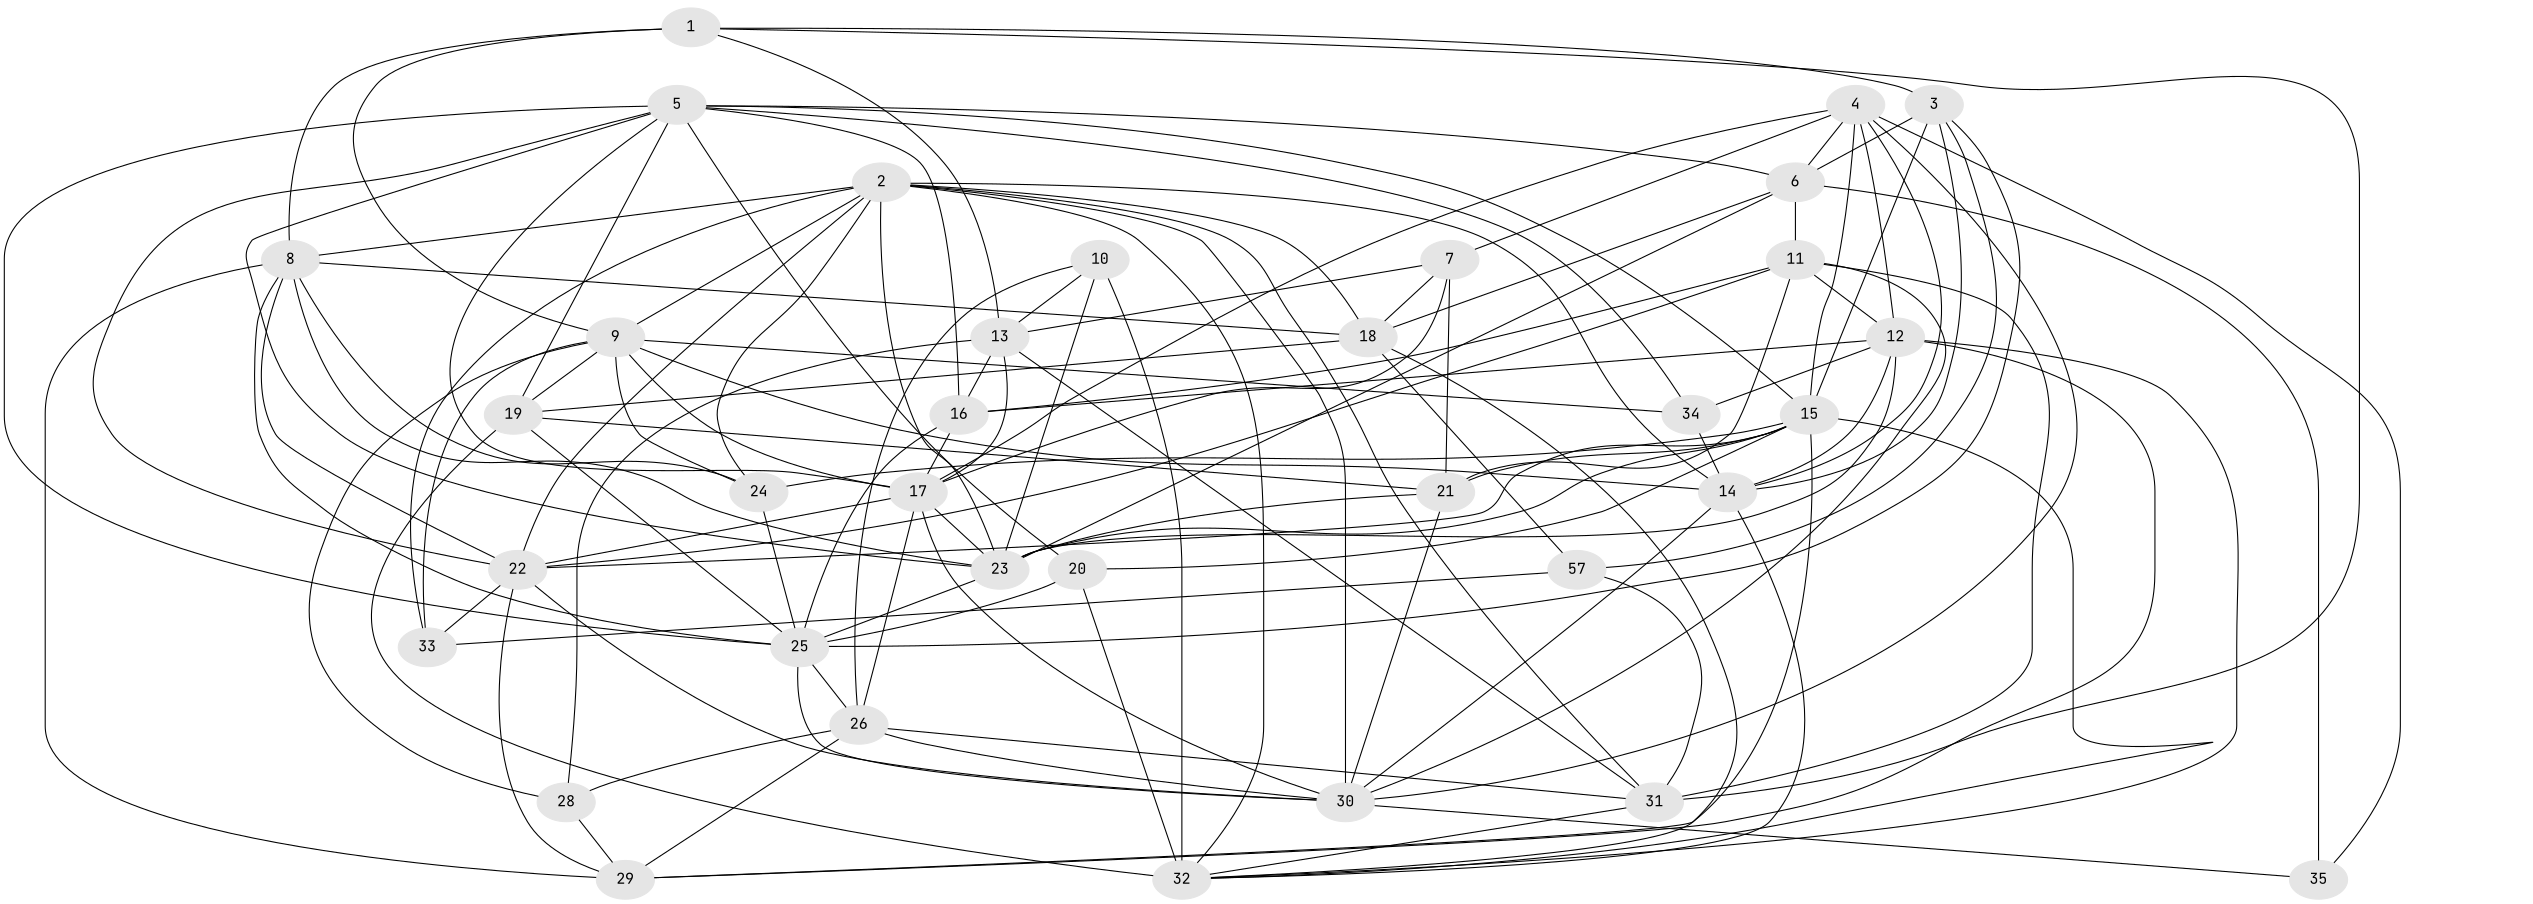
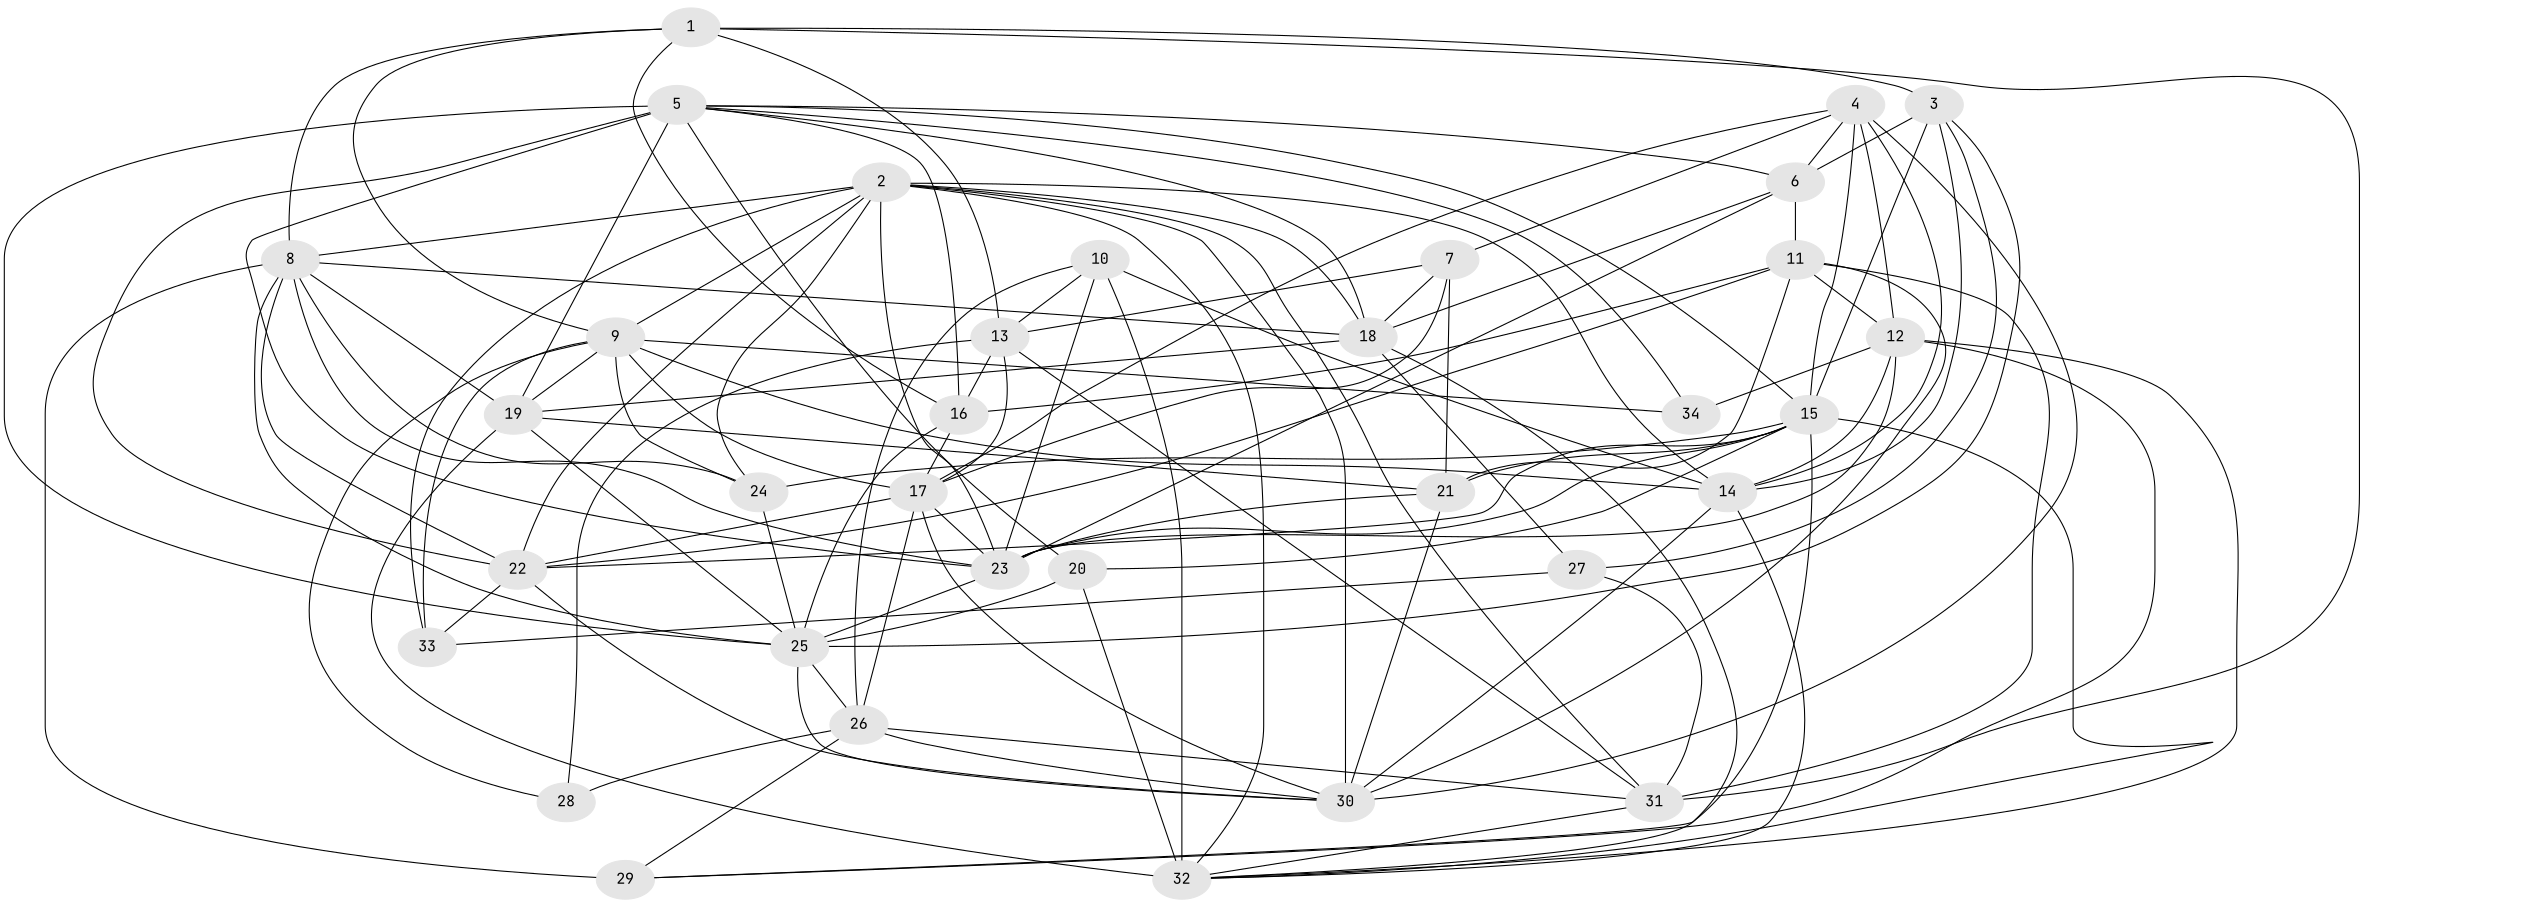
edge "8" -- "19": added
edge "12" -- "16": now "1" -- "16"
edge "5" -- "17": now "5" -- "18"
edge "34" -- "14": now "10" -- "14"
node "57": label "57" -> "27"
edge "22" -- "29": removed
edge "28" -- "29": removed
node "35": removed
